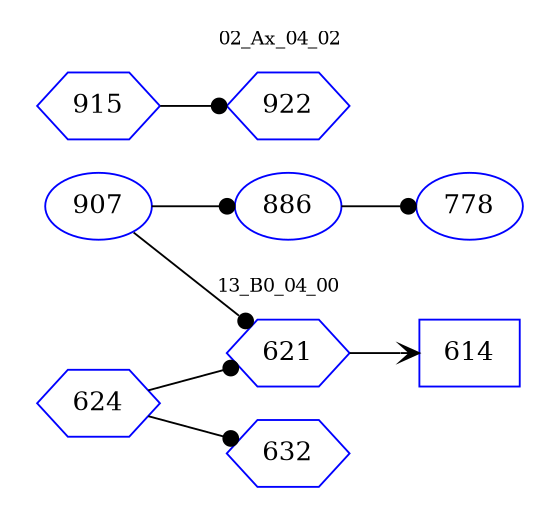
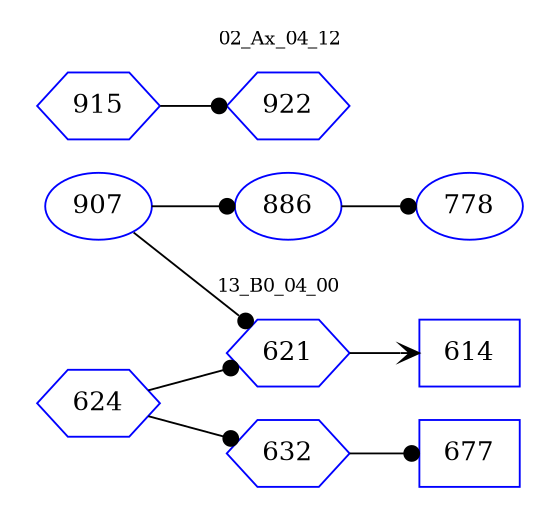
cluster "02_Ax_04_02": label "02_Ax_04_02" -> "02_Ax_04_12"
node "677": added
